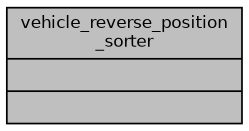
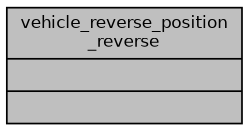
node "vehicle_reverse_position": text "_sorter" -> "_reverse"
